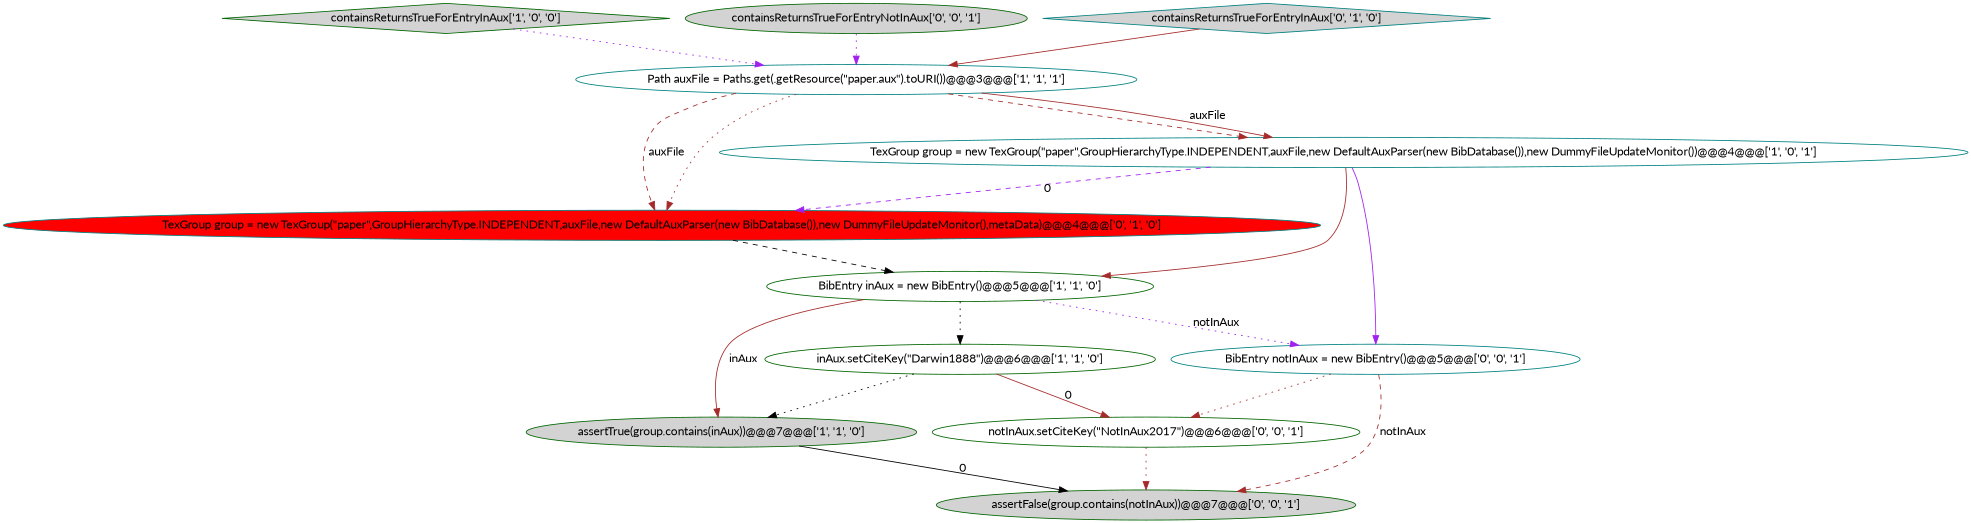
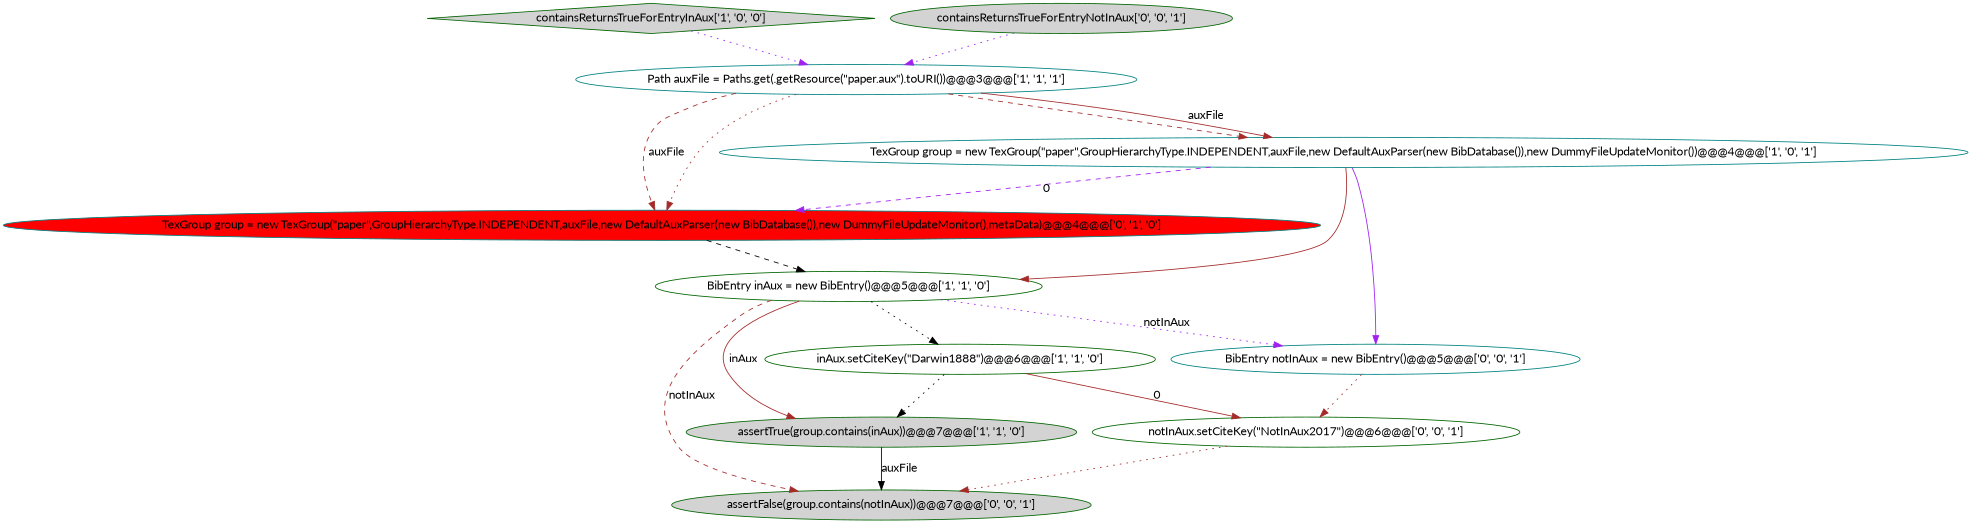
node "containsReturnsTrueForEntryInAux['0', '1', '0']": removed
edge "BibEntry notInAux = new BibEntry()@@@5@@@['0', '0', '1']" -> "assertFalse(group.contains(notInAux))@@@7@@@['0', '0', '1']": now "BibEntry inAux = new BibEntry()@@@5@@@['1', '1', '0']" -> "assertFalse(group.contains(notInAux))@@@7@@@['0', '0', '1']"
edge "assertTrue(group.contains(inAux))@@@7@@@['1', '1', '0']" -> "assertFalse(group.contains(notInAux))@@@7@@@['0', '0', '1']": label "0" -> "auxFile"
